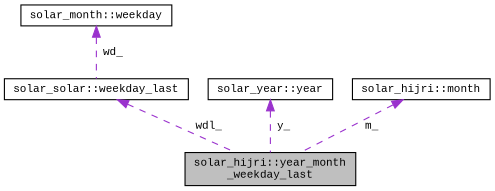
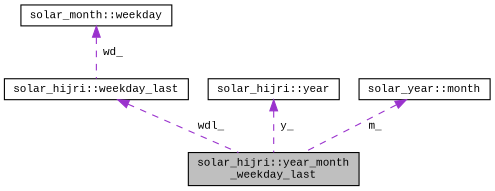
node "solar_solar::weekday_last": label "solar_solar::weekday_last" -> "solar_hijri::weekday_last"
node "solar_year::year": label "solar_year::year" -> "solar_hijri::year"
node "solar_hijri::month": label "solar_hijri::month" -> "solar_year::month"
